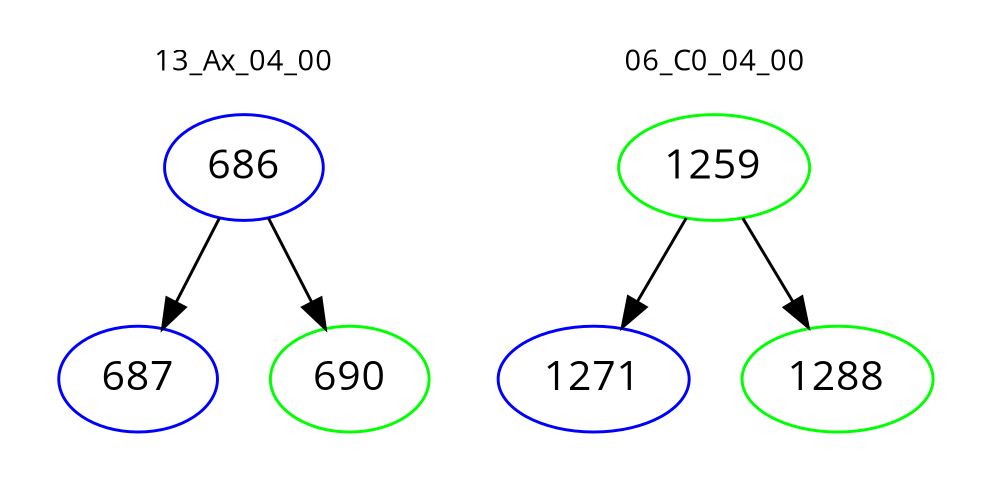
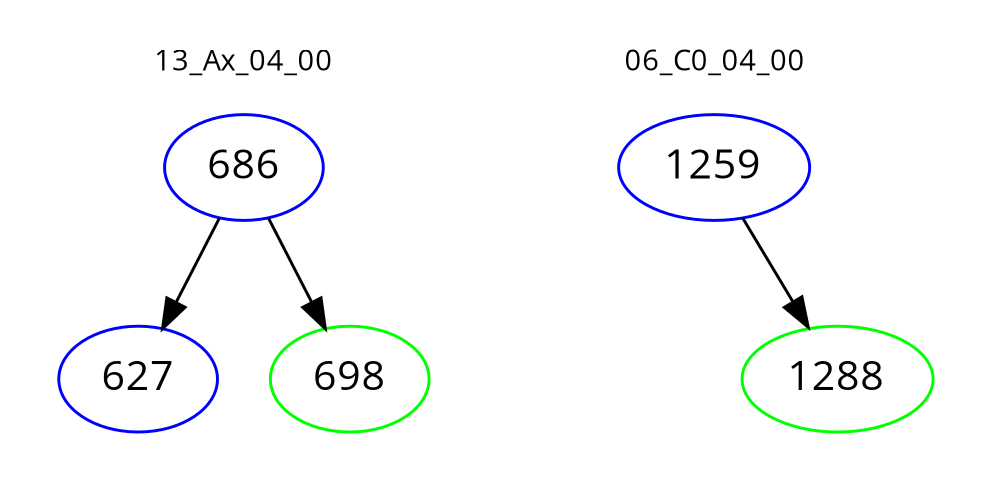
node "1259": color green -> blue
node "687": label "687" -> "627"
node "690": label "690" -> "698"
node "1271": removed
